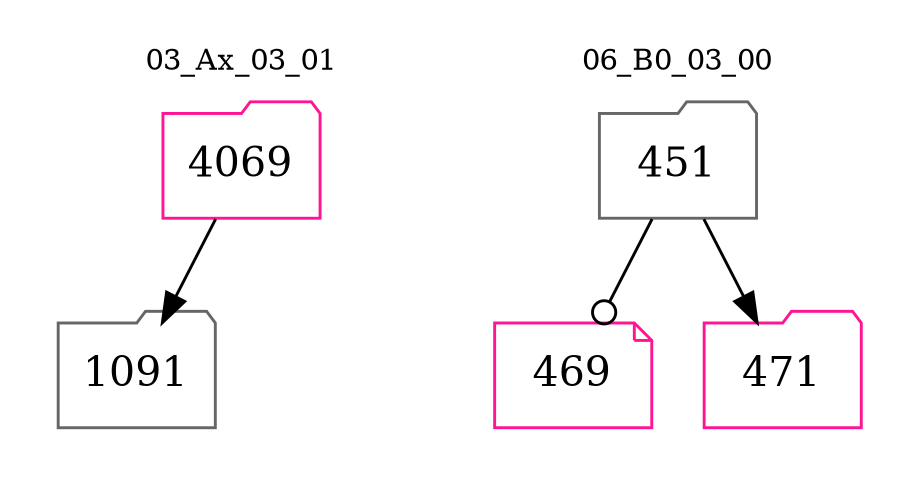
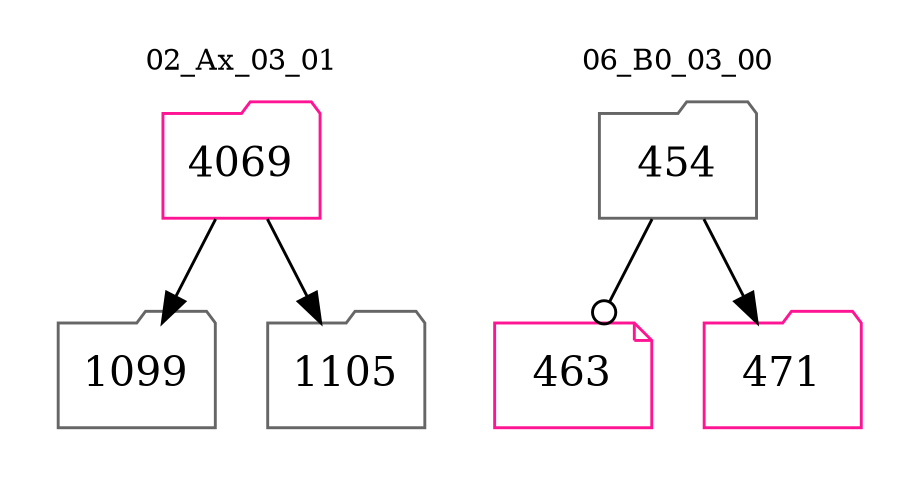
cluster "03_Ax_03_01": label "03_Ax_03_01" -> "02_Ax_03_01"
node "451": label "451" -> "454"
node "1091": label "1091" -> "1099"
node "1105": added
node "469": label "469" -> "463"
